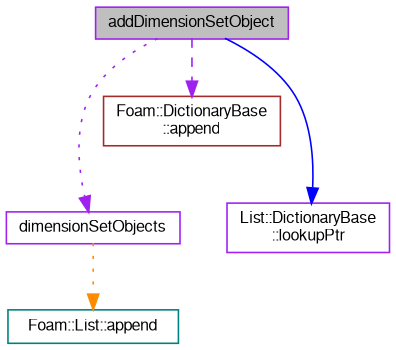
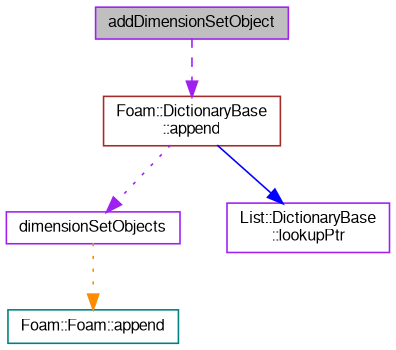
edge "addDimensionSetObject" -> "List::DictionaryBase ::lookupPtr": now "Foam::DictionaryBase ::append" -> "List::DictionaryBase ::lookupPtr"
edge "addDimensionSetObject" -> "dimensionSetObjects": now "Foam::DictionaryBase ::append" -> "dimensionSetObjects"
node "Foam::List::append": label "Foam::List::append" -> "Foam::Foam::append"
